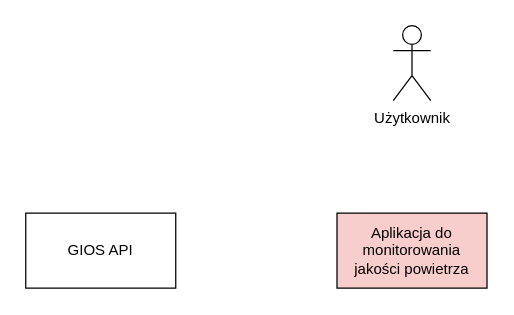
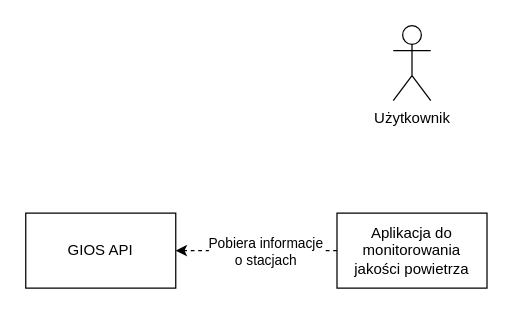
edge "Aplikacja do monitorowania jakości powietrza" -> "GIOS API": added, label "Pobiera informacje o stacjach"
node "Aplikacja do monitorowania jakości powietrza": fillcolor #f8cecc -> #ffffff
